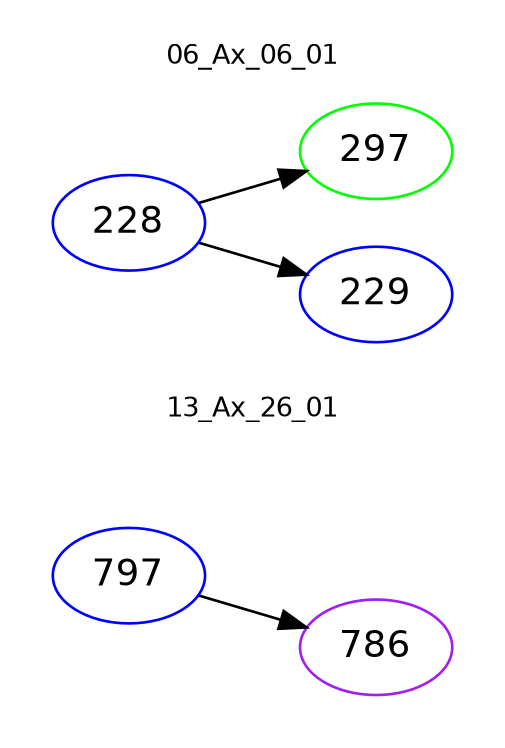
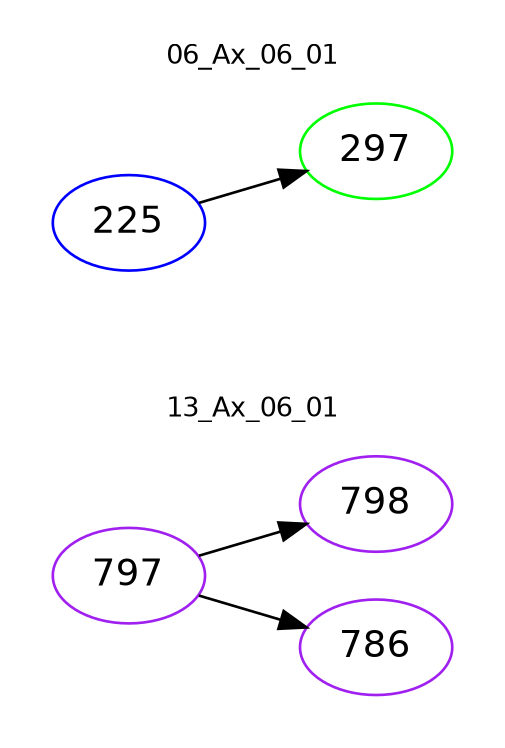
node "228": label "228" -> "225"
node "229": removed
cluster "13_Ax_26_01": label "13_Ax_26_01" -> "13_Ax_06_01"
node "798": added
node "797": color blue -> purple
